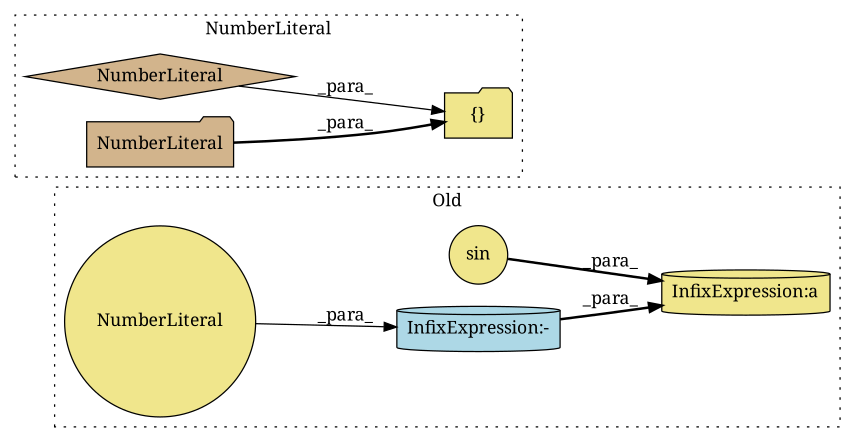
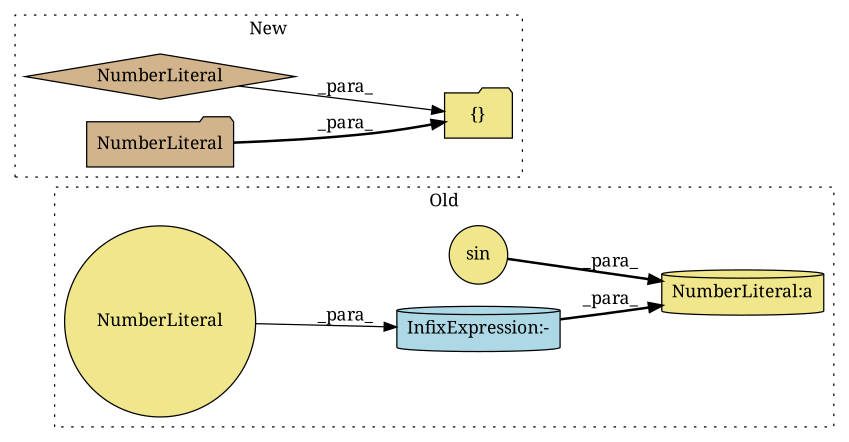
cluster "NumberLiteral": label "NumberLiteral" -> "New"
node "InfixExpression:a": label "InfixExpression:a" -> "NumberLiteral:a"
